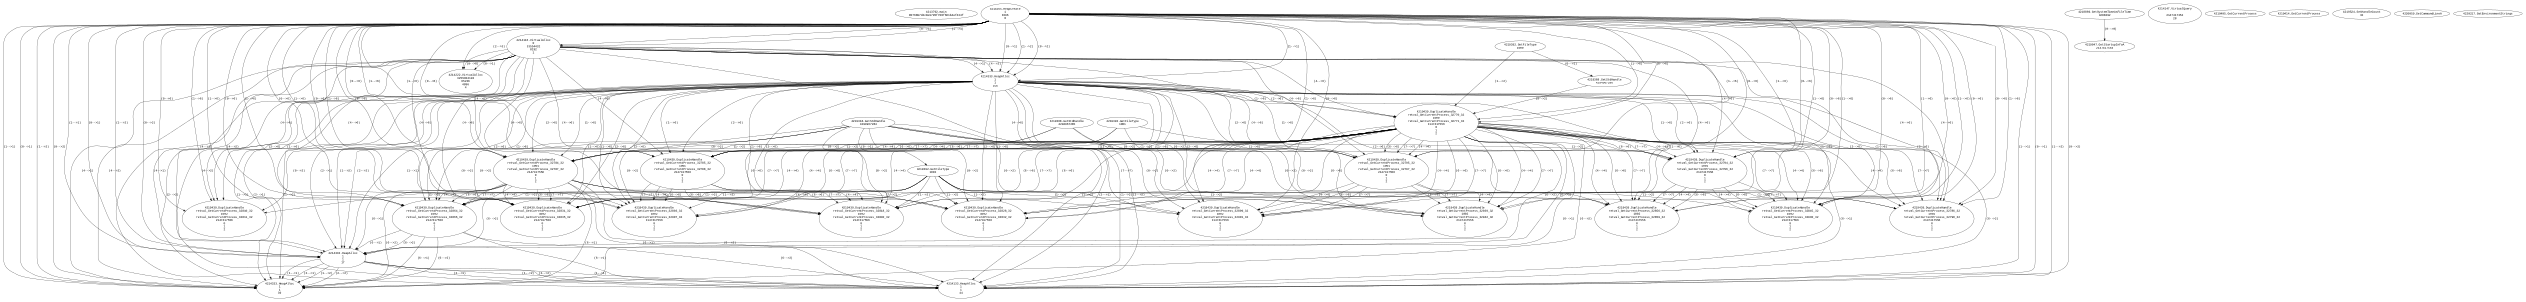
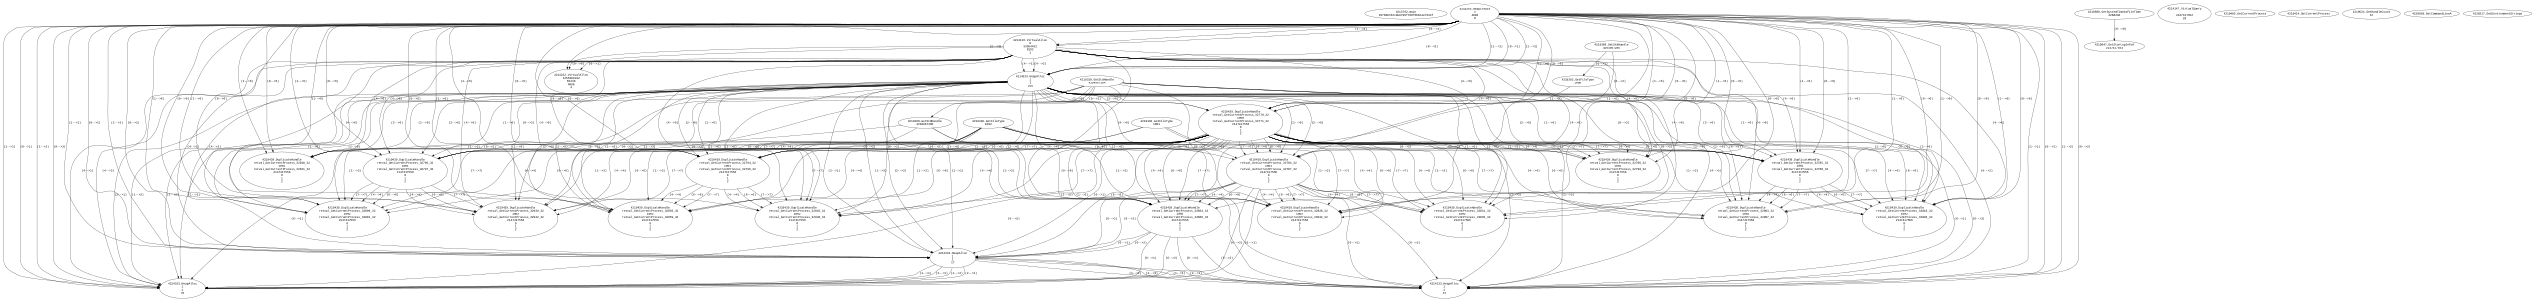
edge "4219392.GetFileType 1000" -> "4219368.GetStdHandle 4294967286": reversed
edge "4219318.GetStdHandle 4294967284" -> "4219392.GetFileType 1002": now "4219318.GetStdHandle 4294967284" -> "4219368.GetStdHandle 4294967285"
